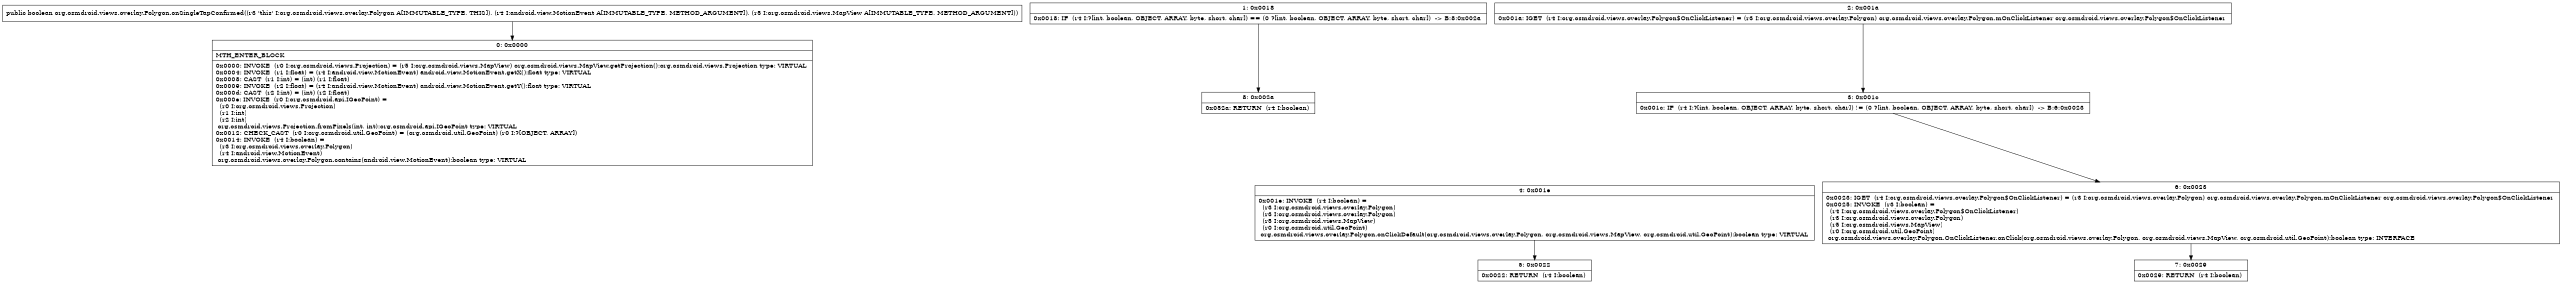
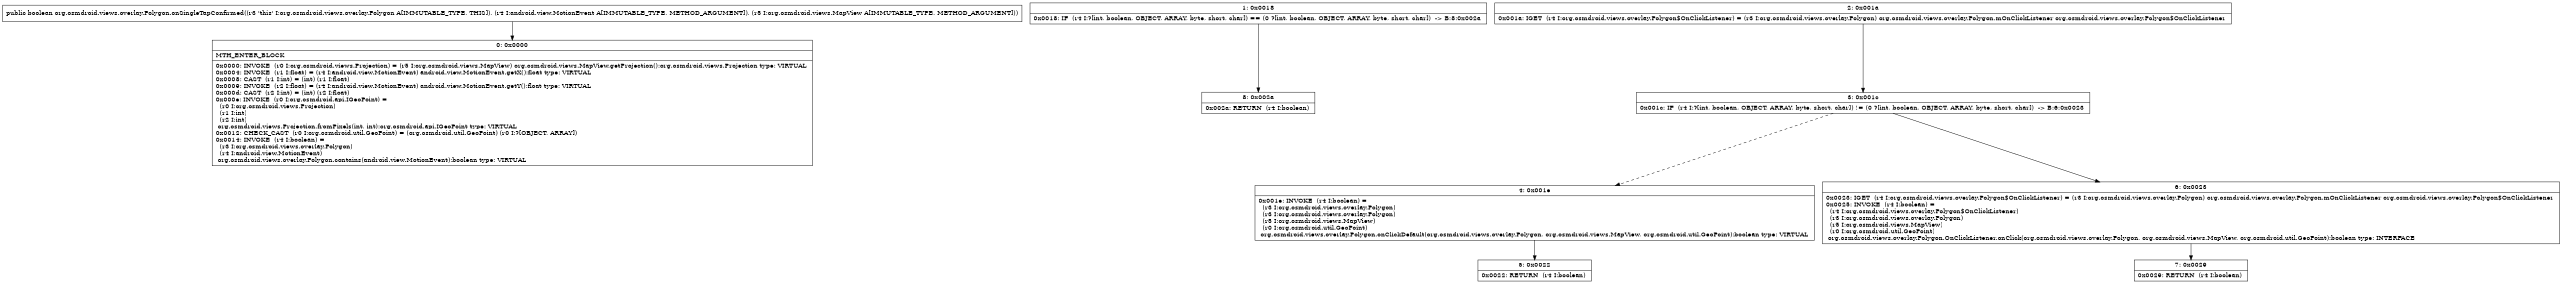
node "8: 0x002a": text "0x052a: RETURN  (r4 I:boolean)" -> "0x002a: RETURN  (r4 I:boolean)"
edge "3: 0x001c" -> "4: 0x001e": added
node "6: 0x0023": text "0x0025: INVOKE  (r3 I:boolean) =" -> "0x0025: INVOKE  (r4 I:boolean) ="
